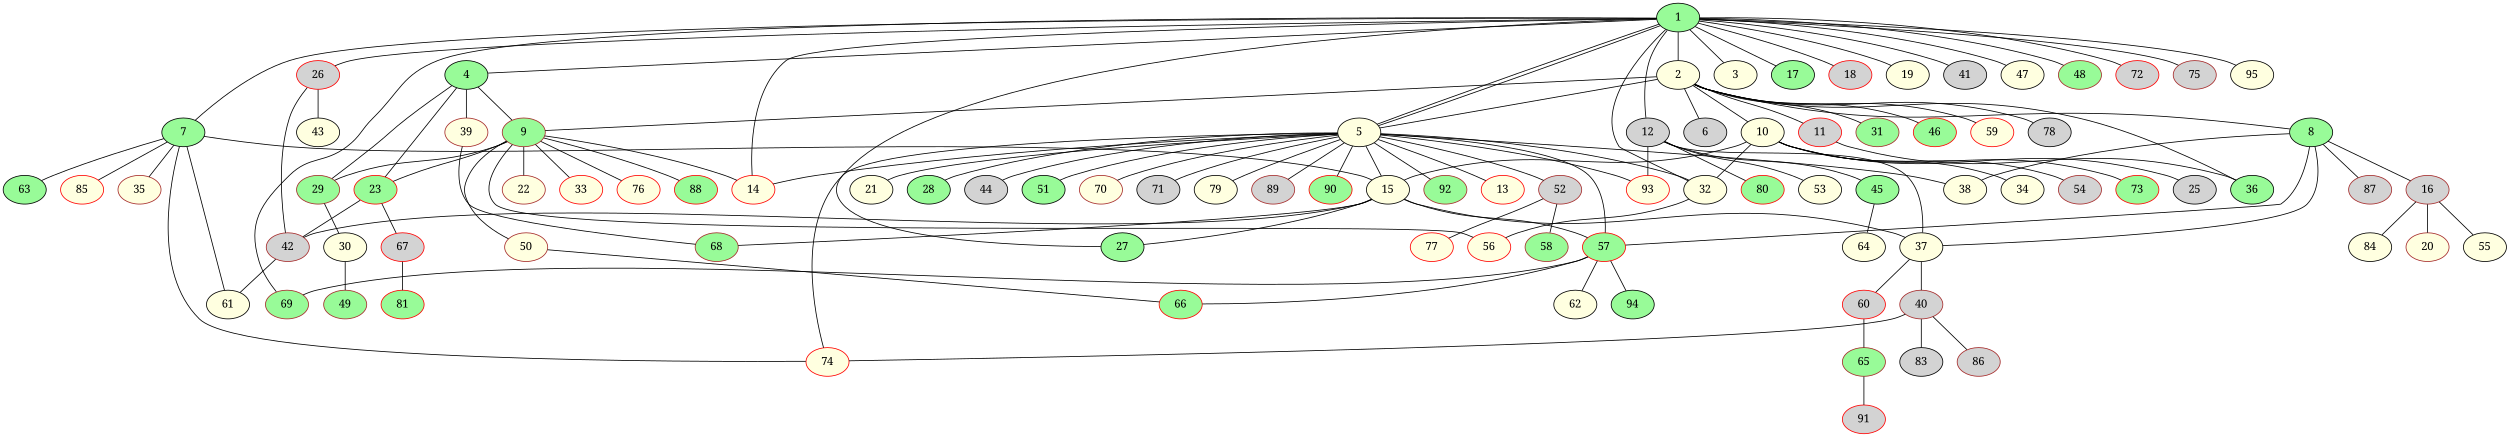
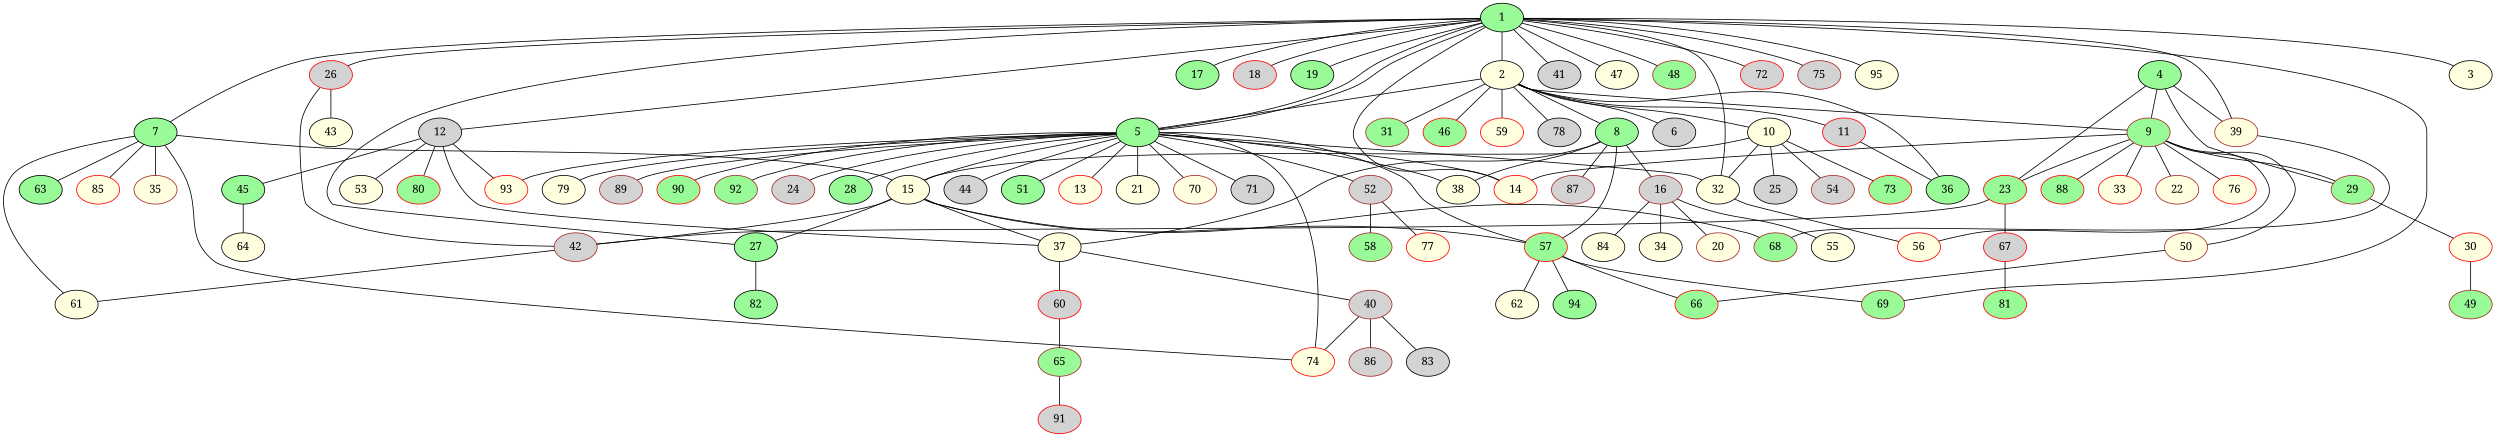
edge "1" -- "4": now "1" -- "39"
node "19": fillcolor lightyellow -> palegreen
node "5": fillcolor lightyellow -> palegreen
edge "10" -- "34": now "16" -- "34"
node "24": added
node "30": color black -> red
node "82": added
